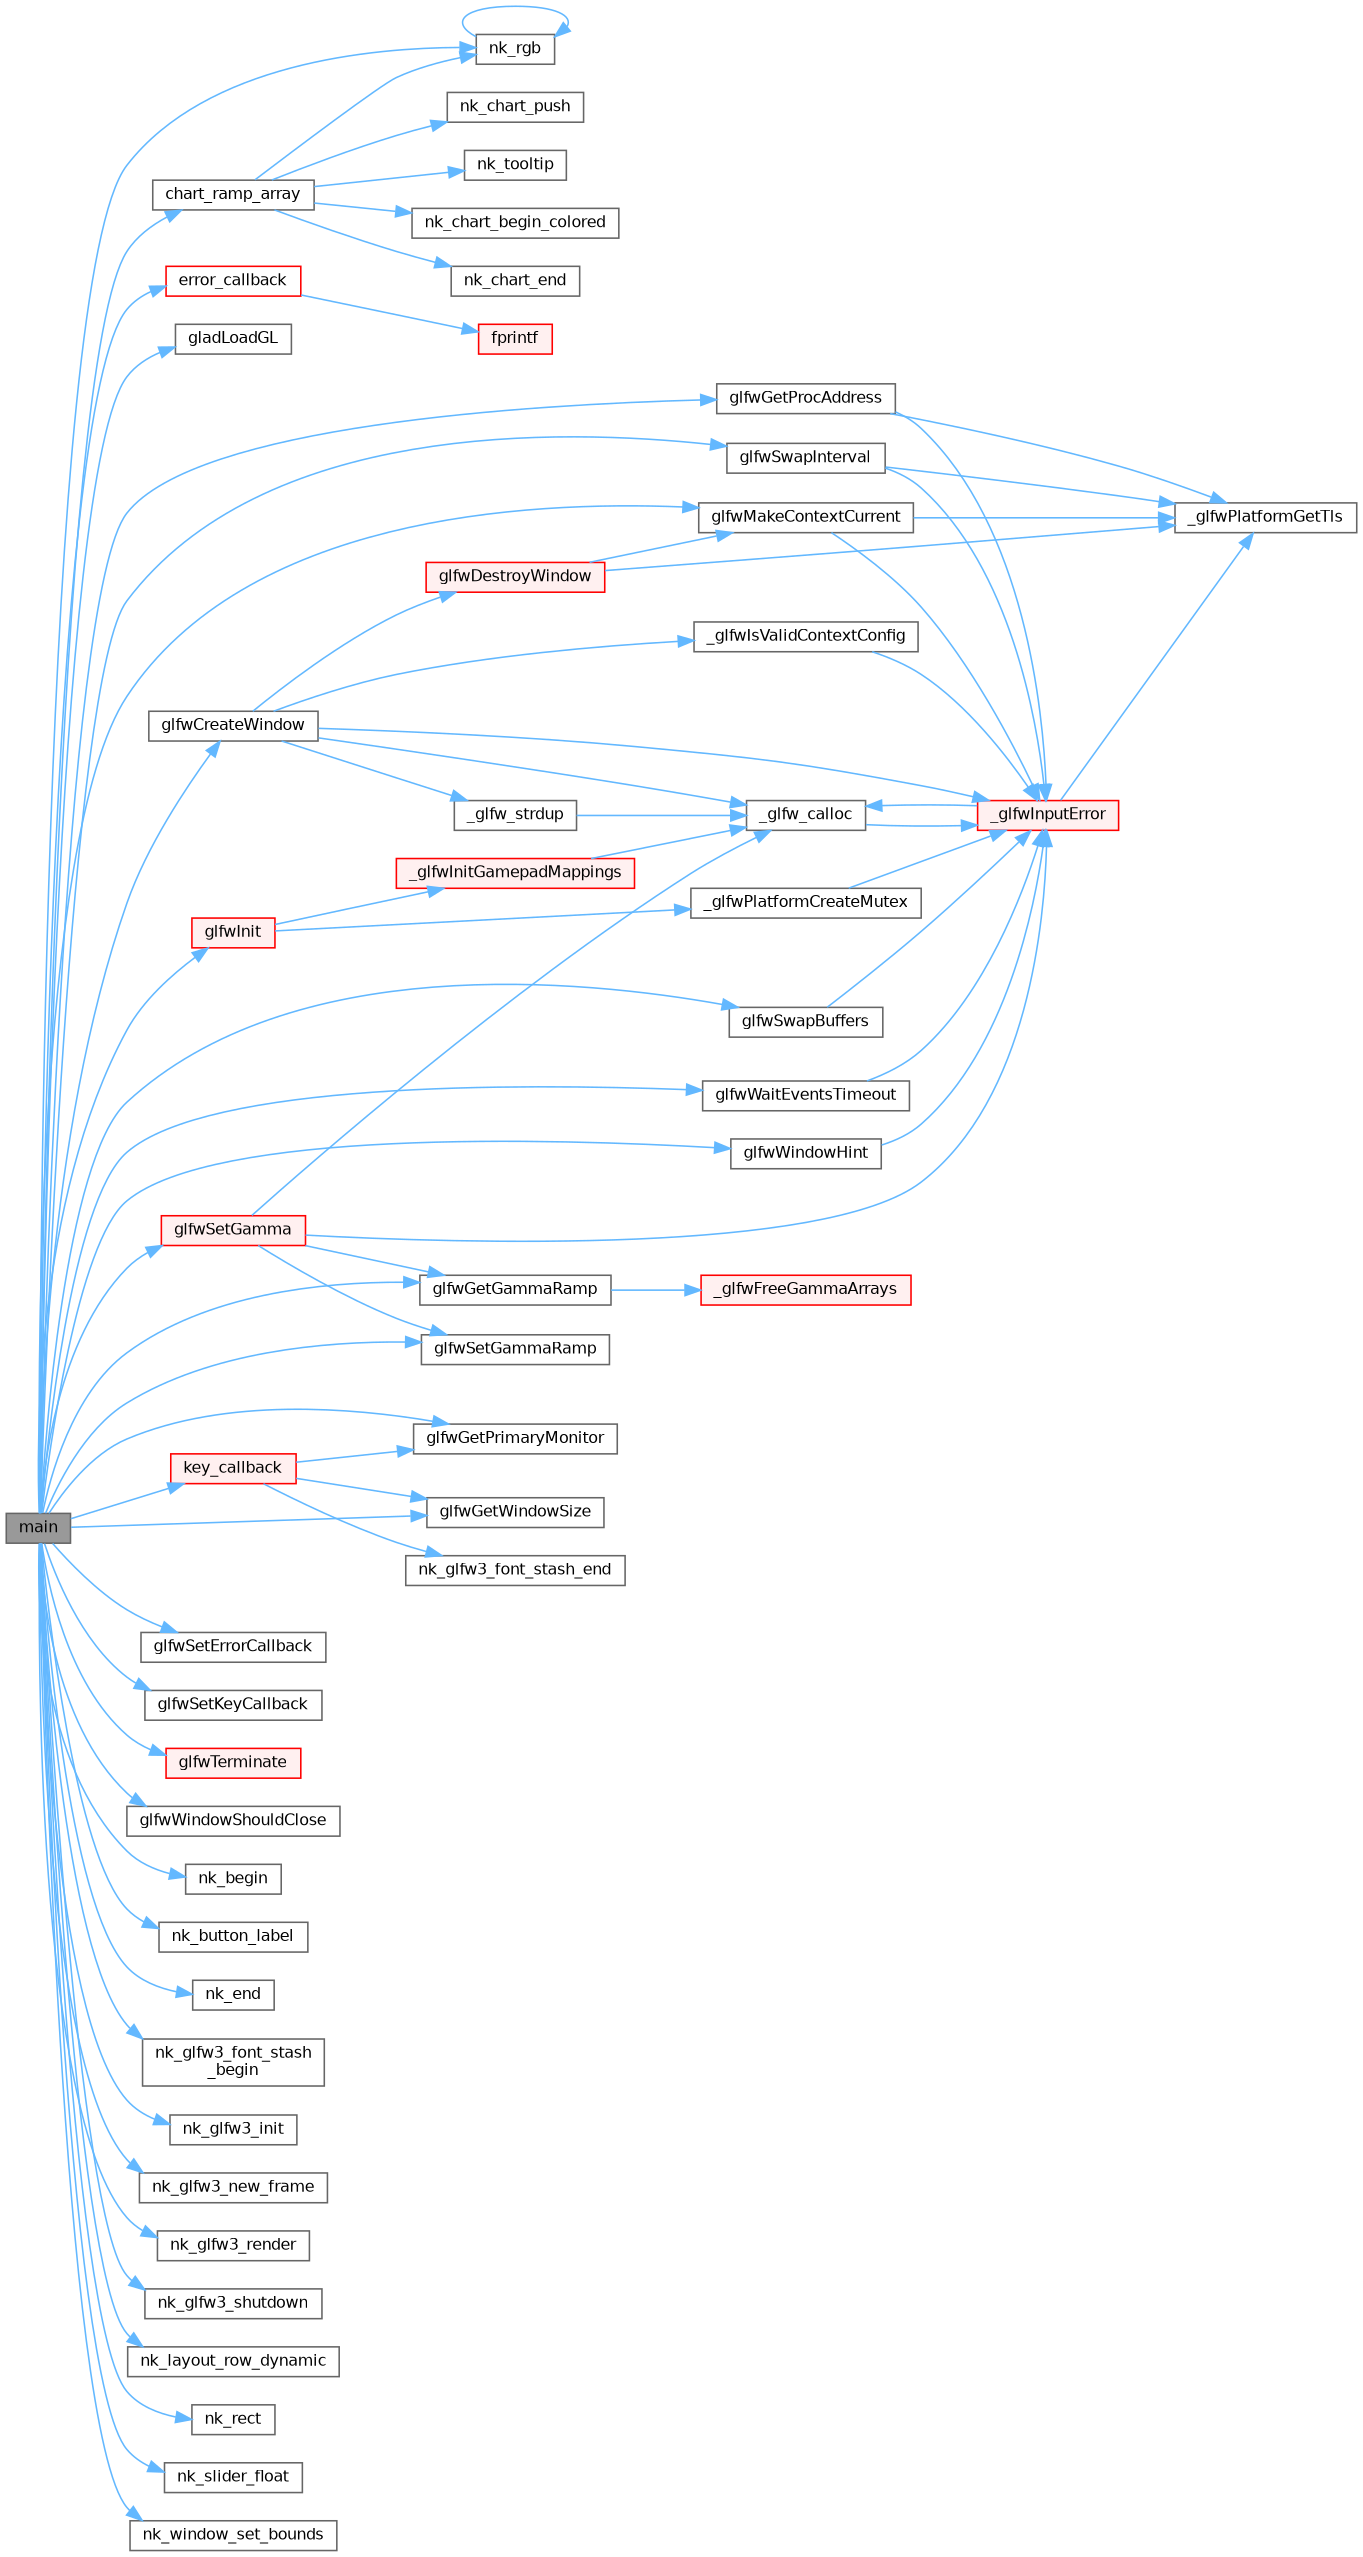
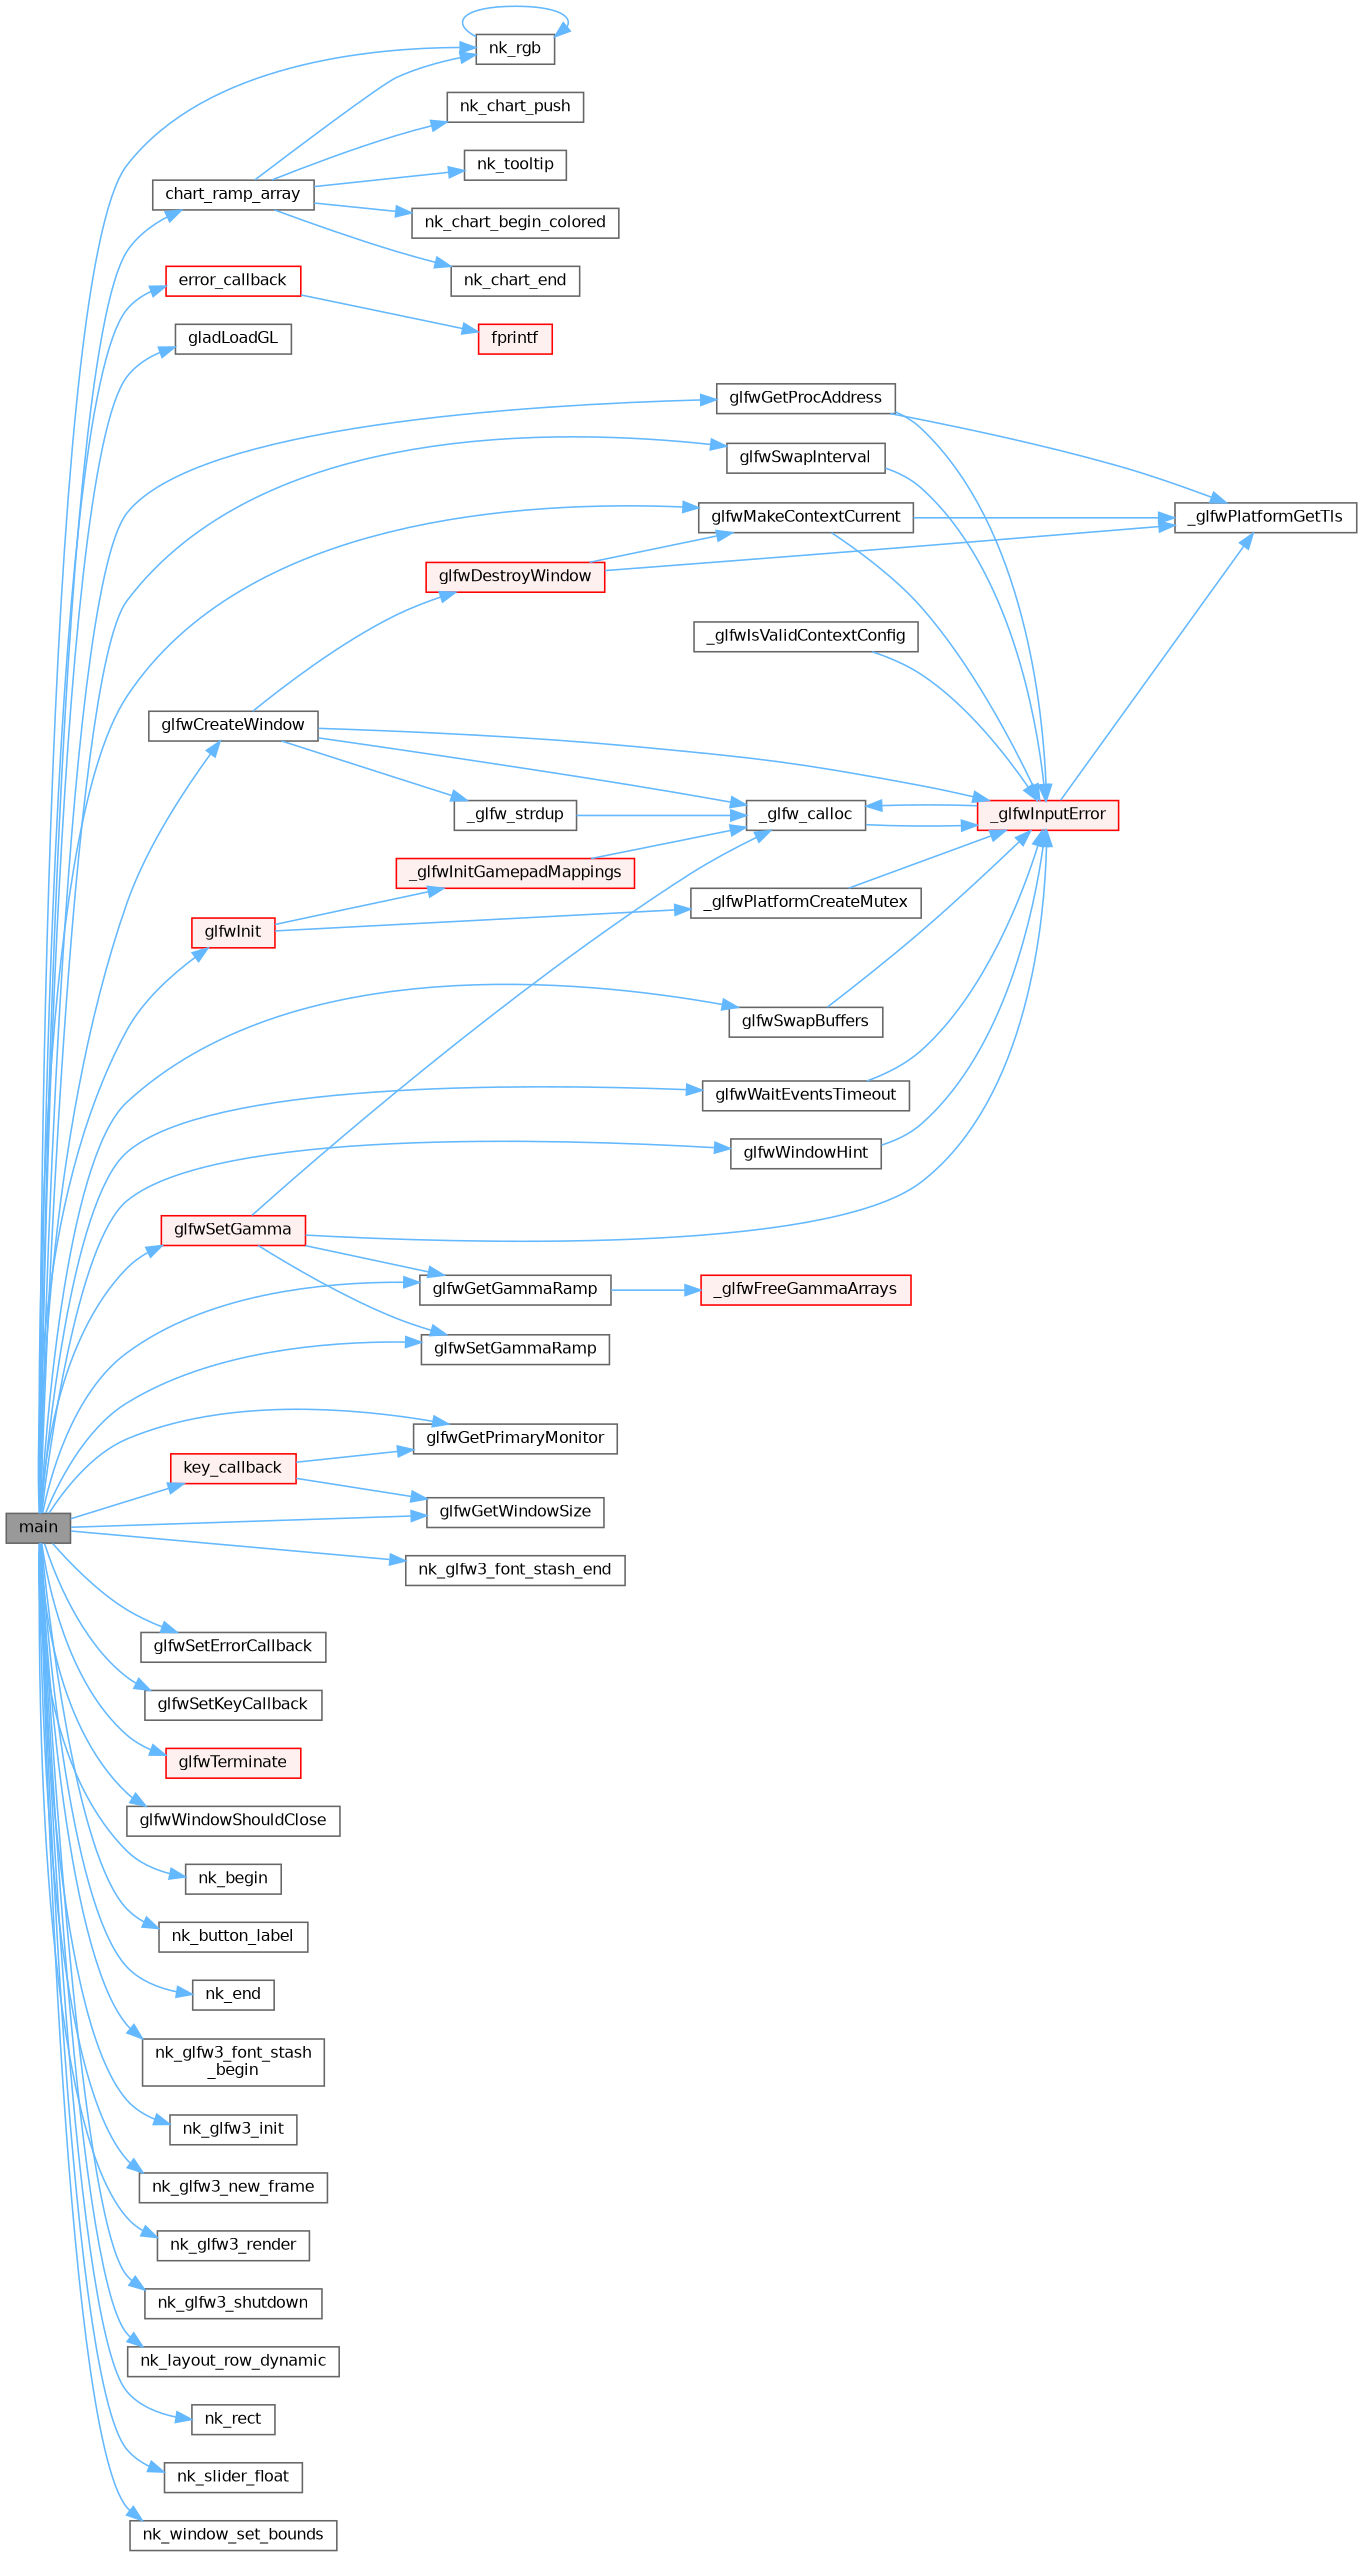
edge "glfwSwapInterval" -> "_glfwPlatformGetTls": removed
edge "glfwCreateWindow" -> "_glfwIsValidContextConfig": removed
edge "key_callback" -> "nk_glfw3_font_stash_end": now "main" -> "nk_glfw3_font_stash_end"
